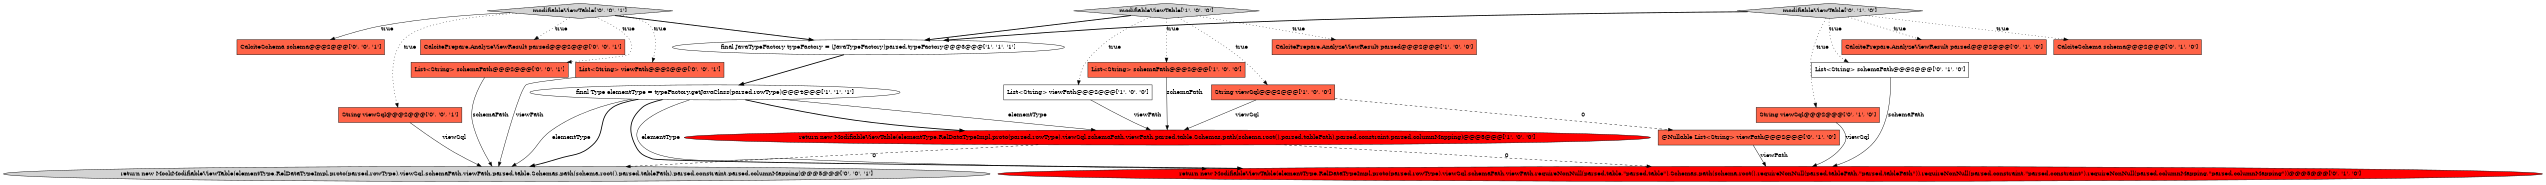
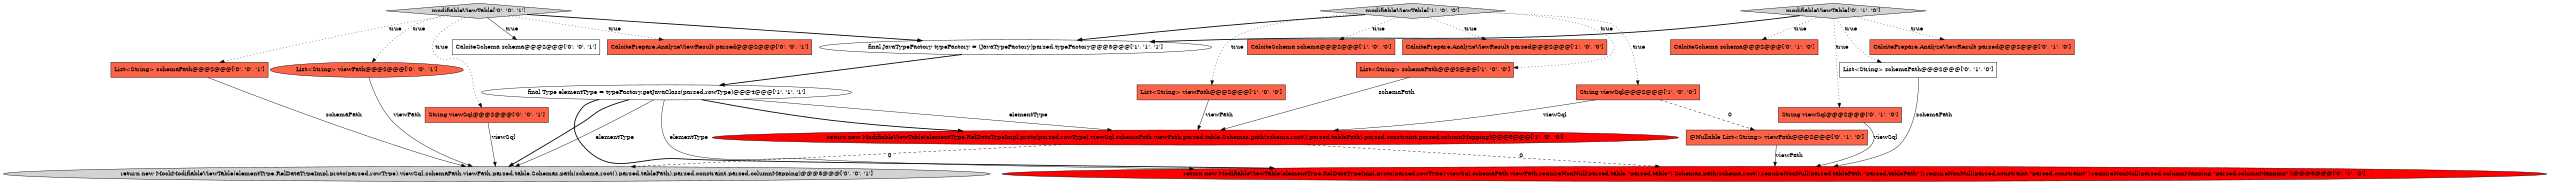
node "CalciteSchema schema@@@2@@@['0', '0', '1']": fillcolor tomato -> white
node "CalciteSchema schema@@@2@@@['1', '0', '0']": added
node "List<String> viewPath@@@2@@@['0', '0', '1']": shape box -> ellipse
node "List<String> viewPath@@@2@@@['1', '0', '0']": fillcolor white -> tomato
